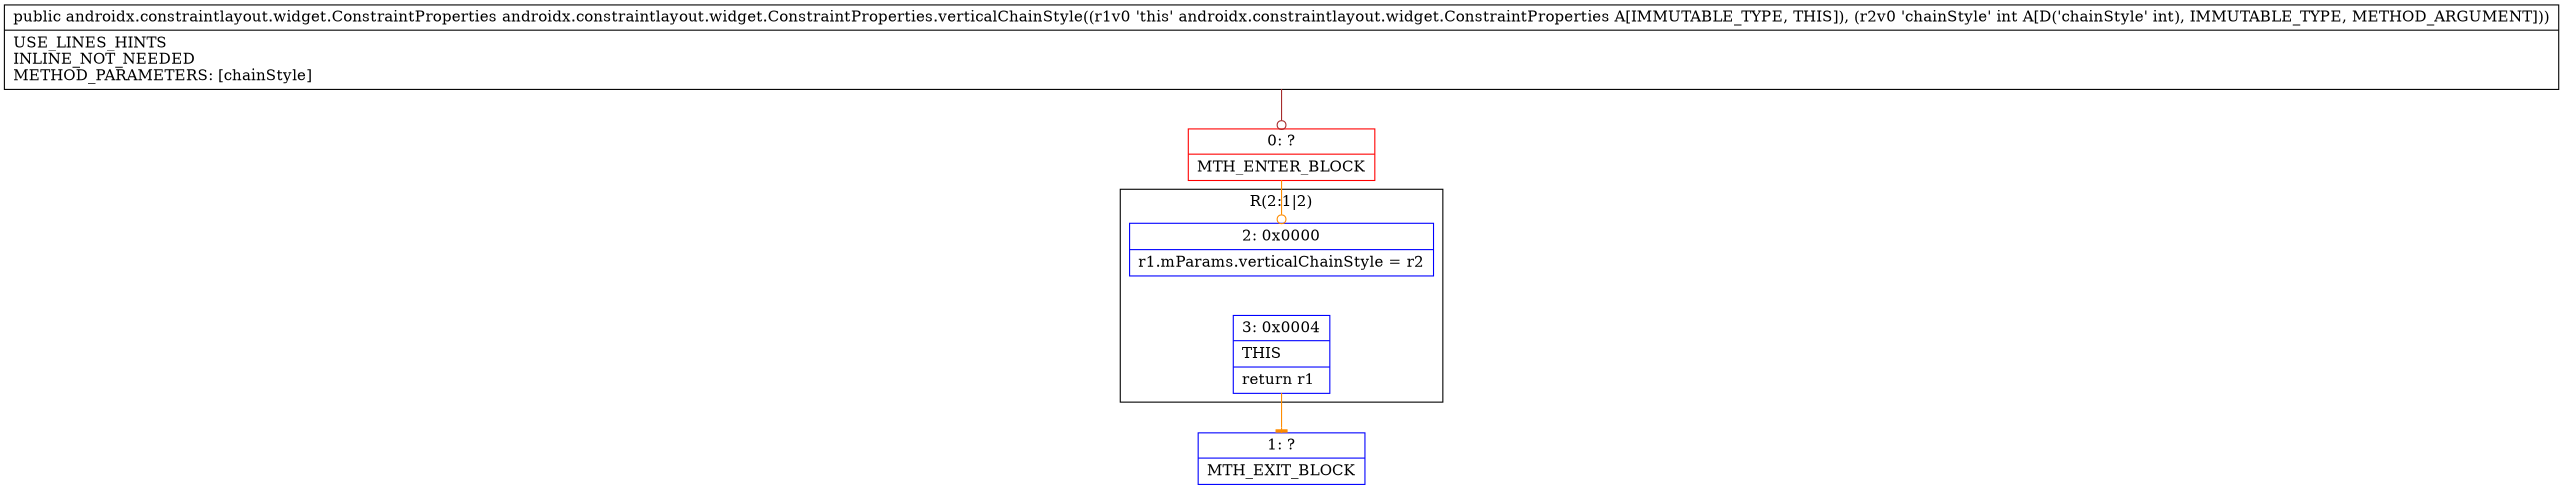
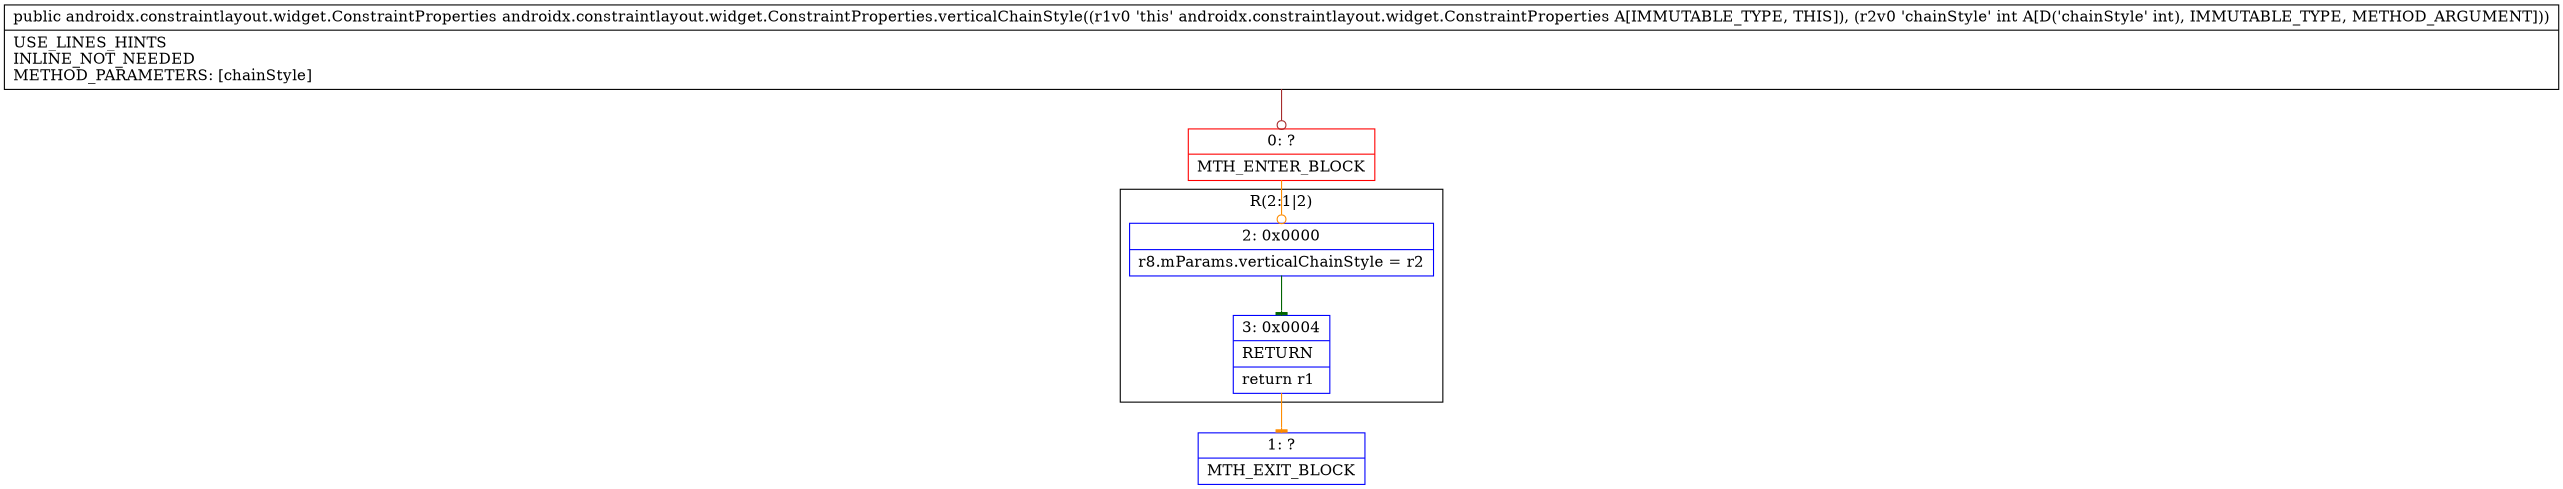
node "2: 0x0000": text "r1.mParams.verticalChainStyle = r2" -> "r8.mParams.verticalChainStyle = r2"
edge "2: 0x0000" -> "3: 0x0004": added
node "3: 0x0004": text "THIS" -> "RETURN"
